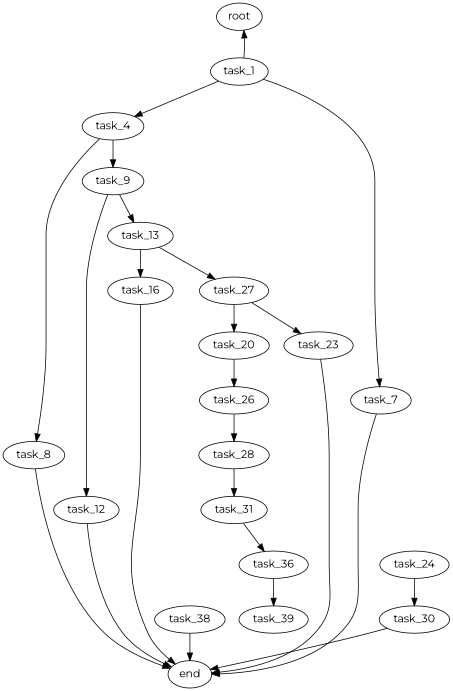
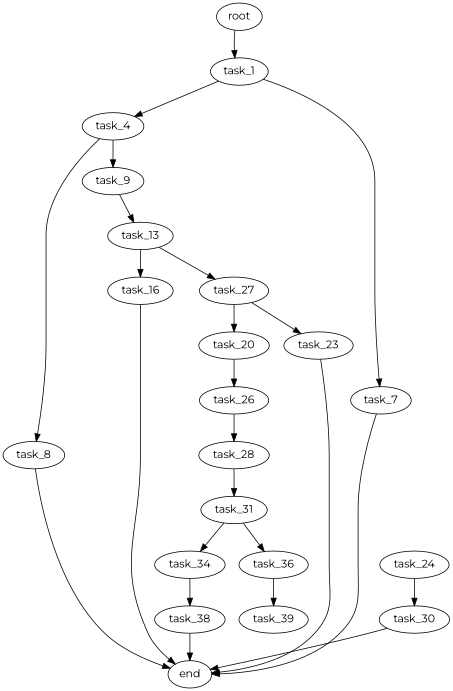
edge "task_1" -> "root": reversed
node "task_12": removed
node "task_34": added
